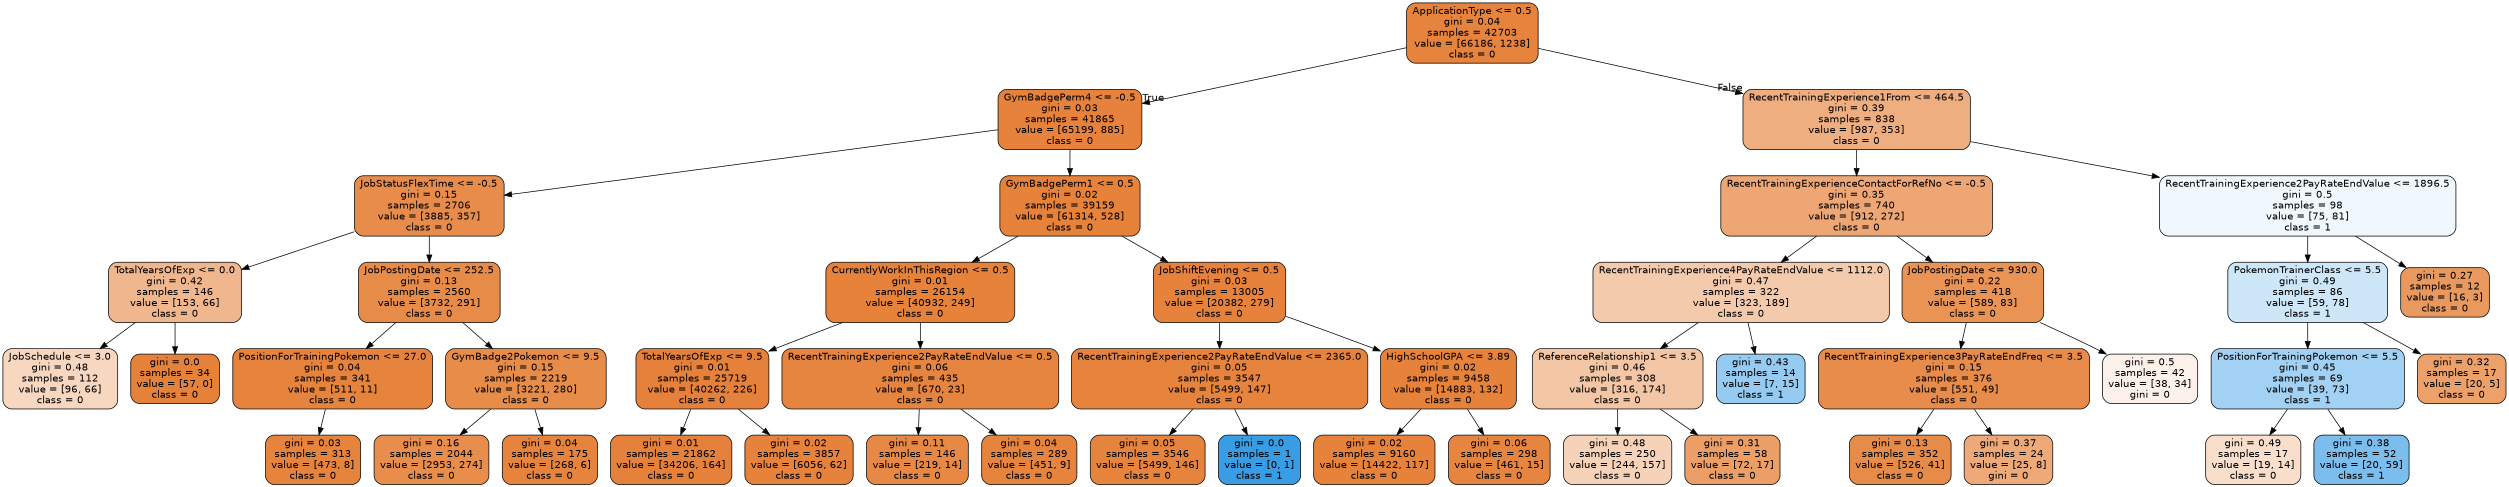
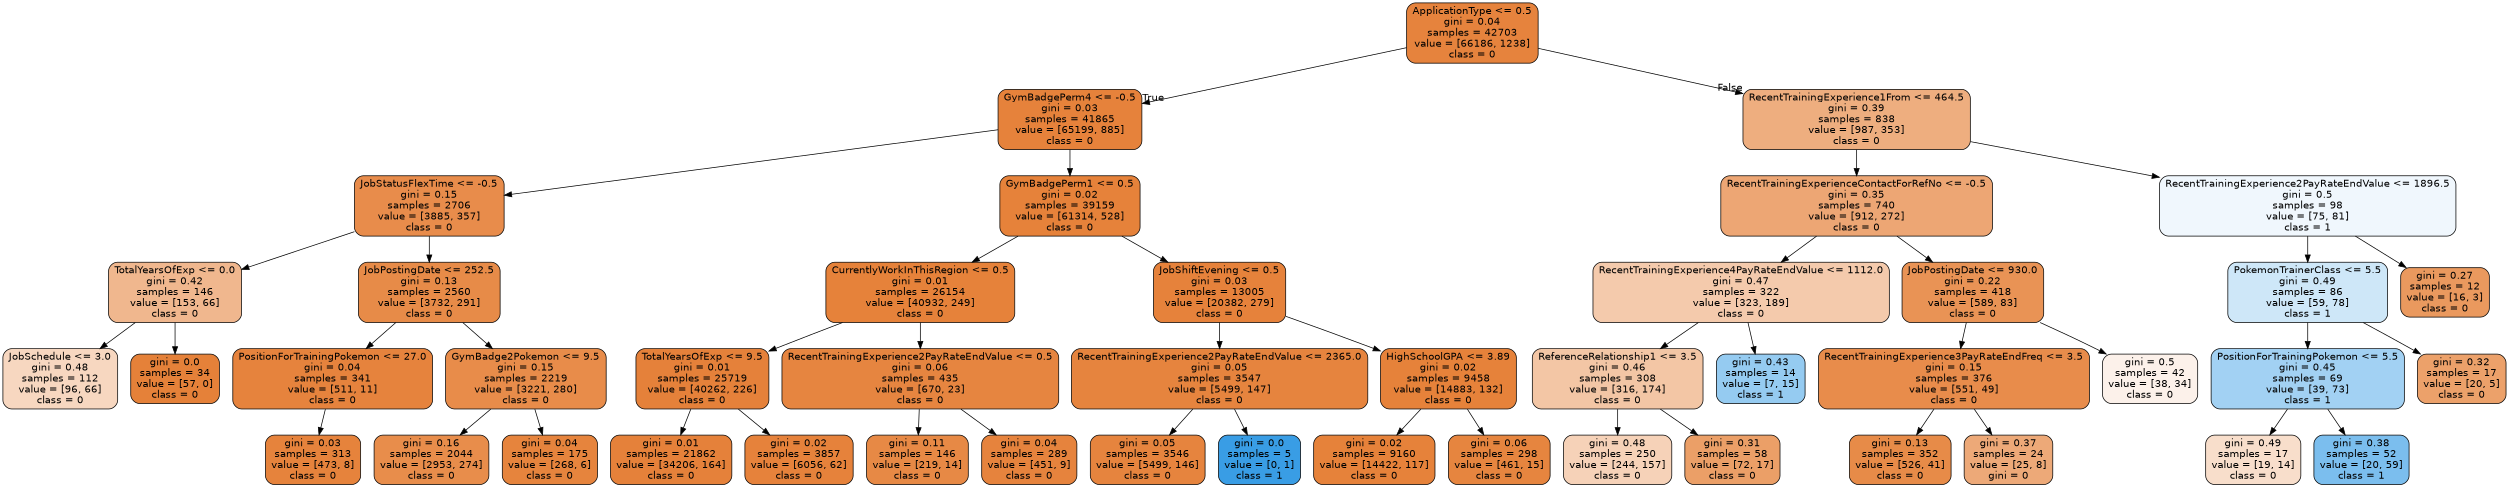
node "gini = 0.5 samples = 42 value = [38, 34] gini = 0": label "gini = 0.5 samples = 42 value = [38, 34] gini = 0" -> "gini = 0.5 samples = 42 value = [38, 34] class = 0"
node "gini = 0.0 samples = 1 value = [0, 1] class = 1": label "gini = 0.0 samples = 1 value = [0, 1] class = 1" -> "gini = 0.0 samples = 5 value = [0, 1] class = 1"
